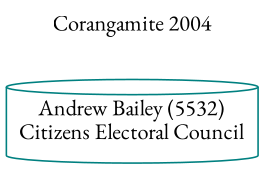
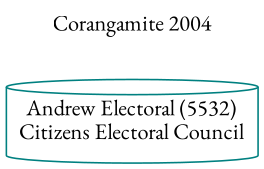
node "Andrew Bailey (5532) Citizens Electoral Council": label "Andrew Bailey (5532) Citizens Electoral Council" -> "Andrew Electoral (5532) Citizens Electoral Council"
